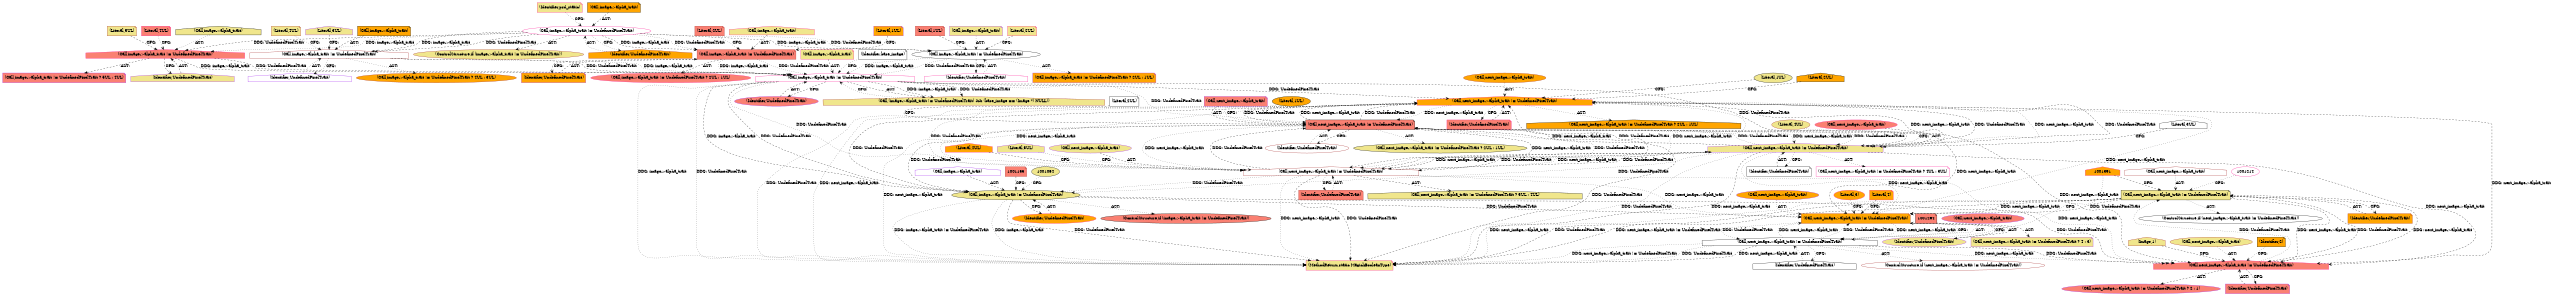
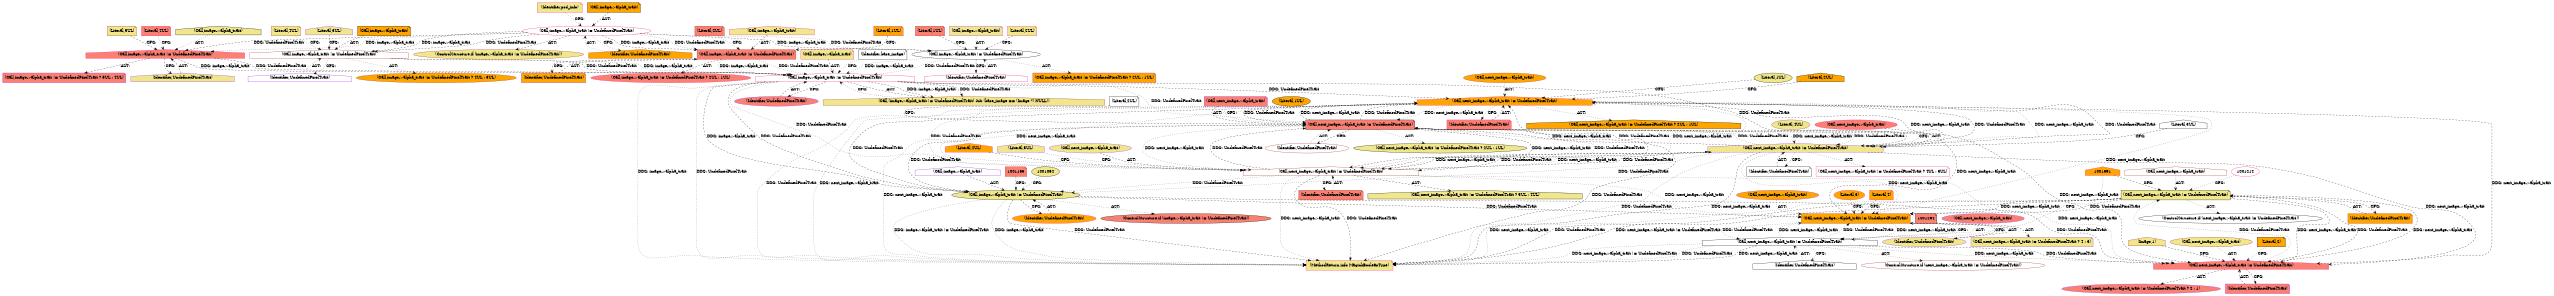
node "(Identifier,psd_static)": label "(Identifier,psd_static)" -> "(Identifier,psd_info)"
node "(Identifier,2)": label "(Identifier,2)" -> "(Literal,2)"
node "(MethodReturn,static MagickBooleanType)": label "(MethodReturn,static MagickBooleanType)" -> "(MethodReturn,info MagickBooleanType)"
